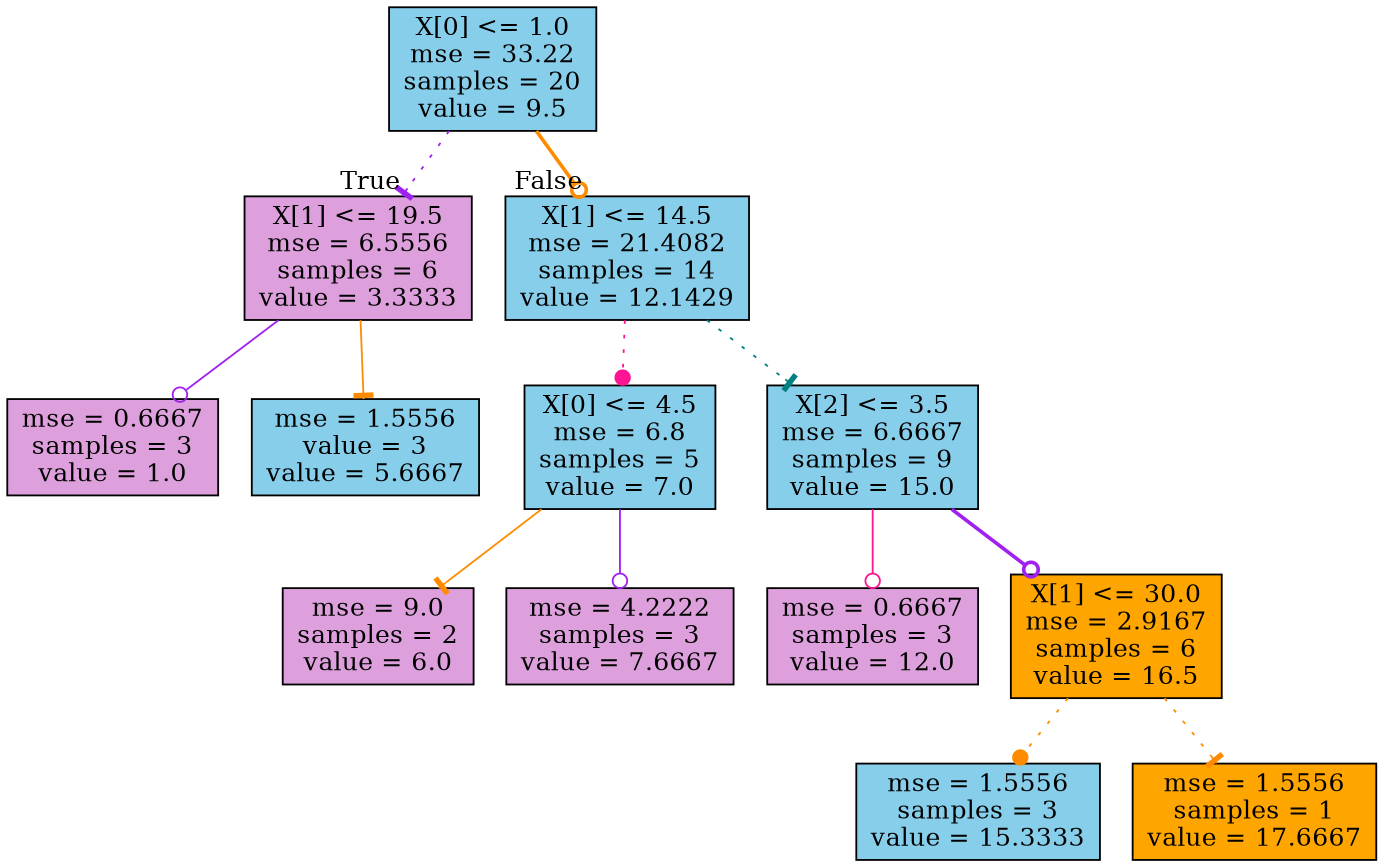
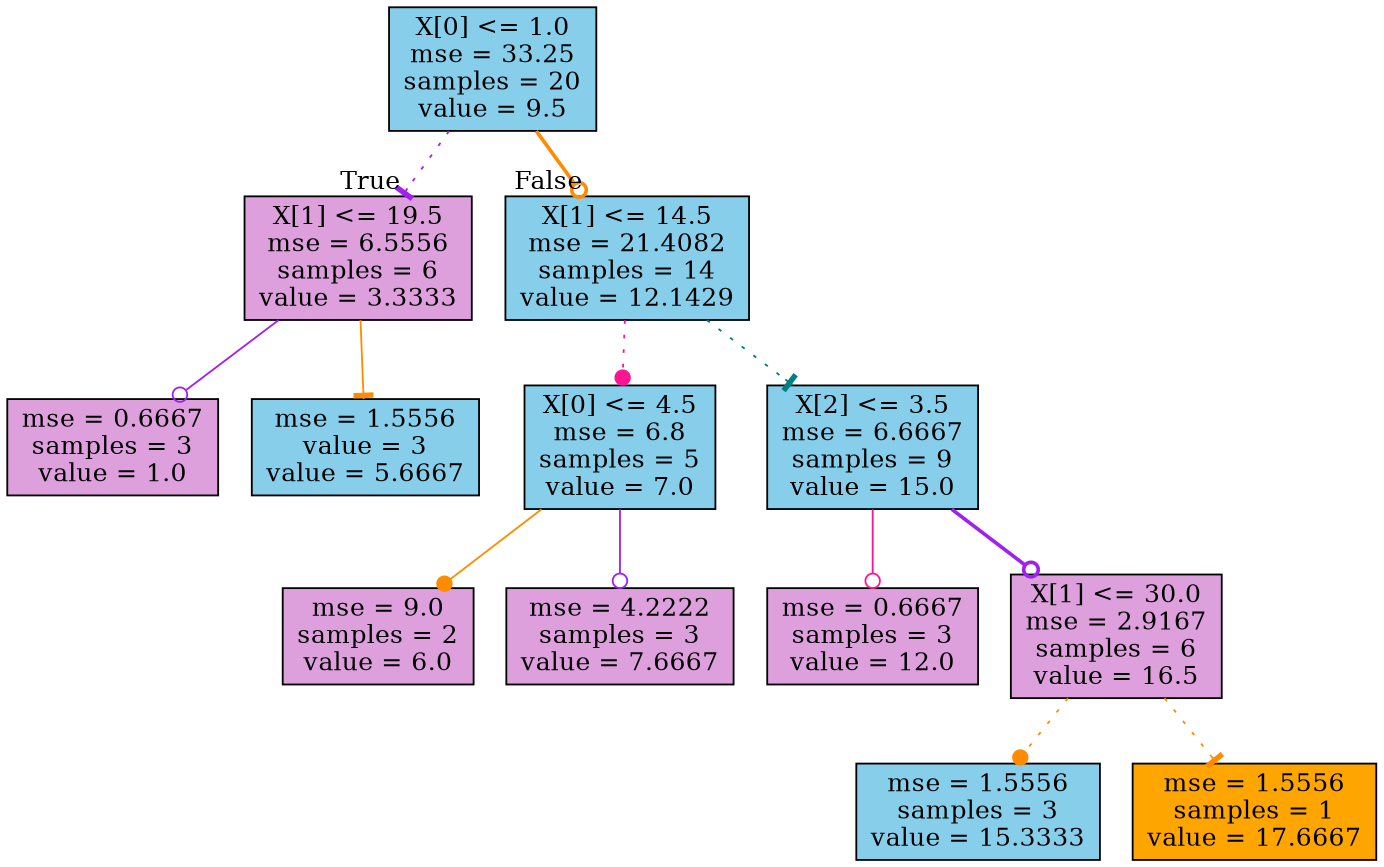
node "X[0] <= 1.0 mse = 33.22 samples = 20 value = 9.5": label "X[0] <= 1.0 mse = 33.22 samples = 20 value = 9.5" -> "X[0] <= 1.0 mse = 33.25 samples = 20 value = 9.5"
edge "X[0] <= 4.5 mse = 6.8 samples = 5 value = 7.0" -> "mse = 9.0 samples = 2 value = 6.0": arrowhead tee -> dot
node "X[1] <= 30.0 mse = 2.9167 samples = 6 value = 16.5": fillcolor orange -> plum
